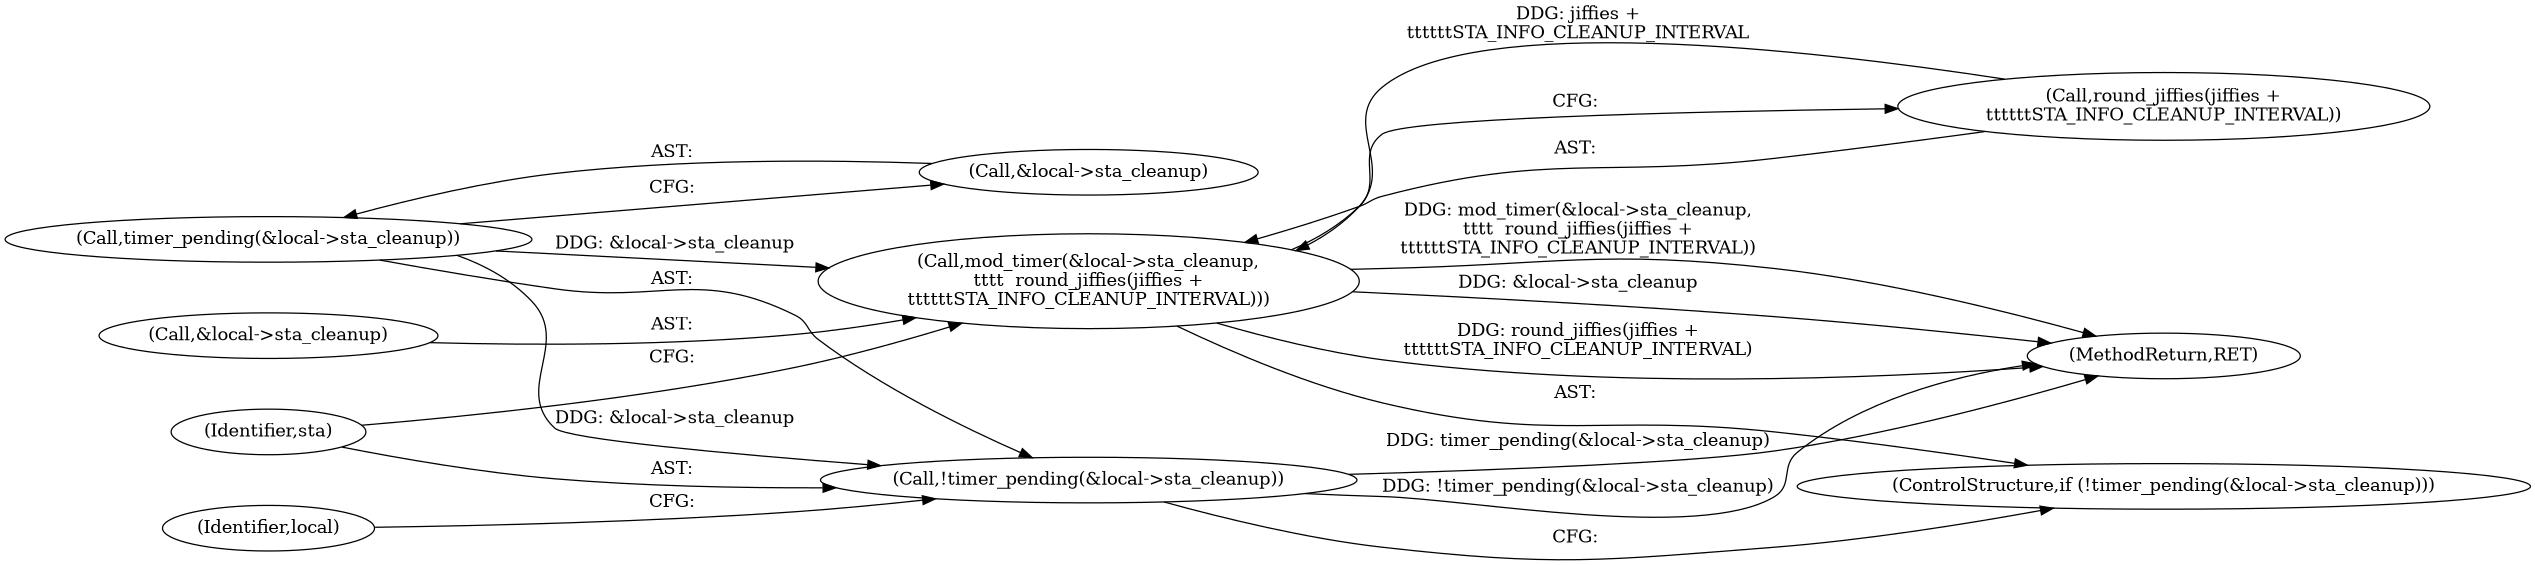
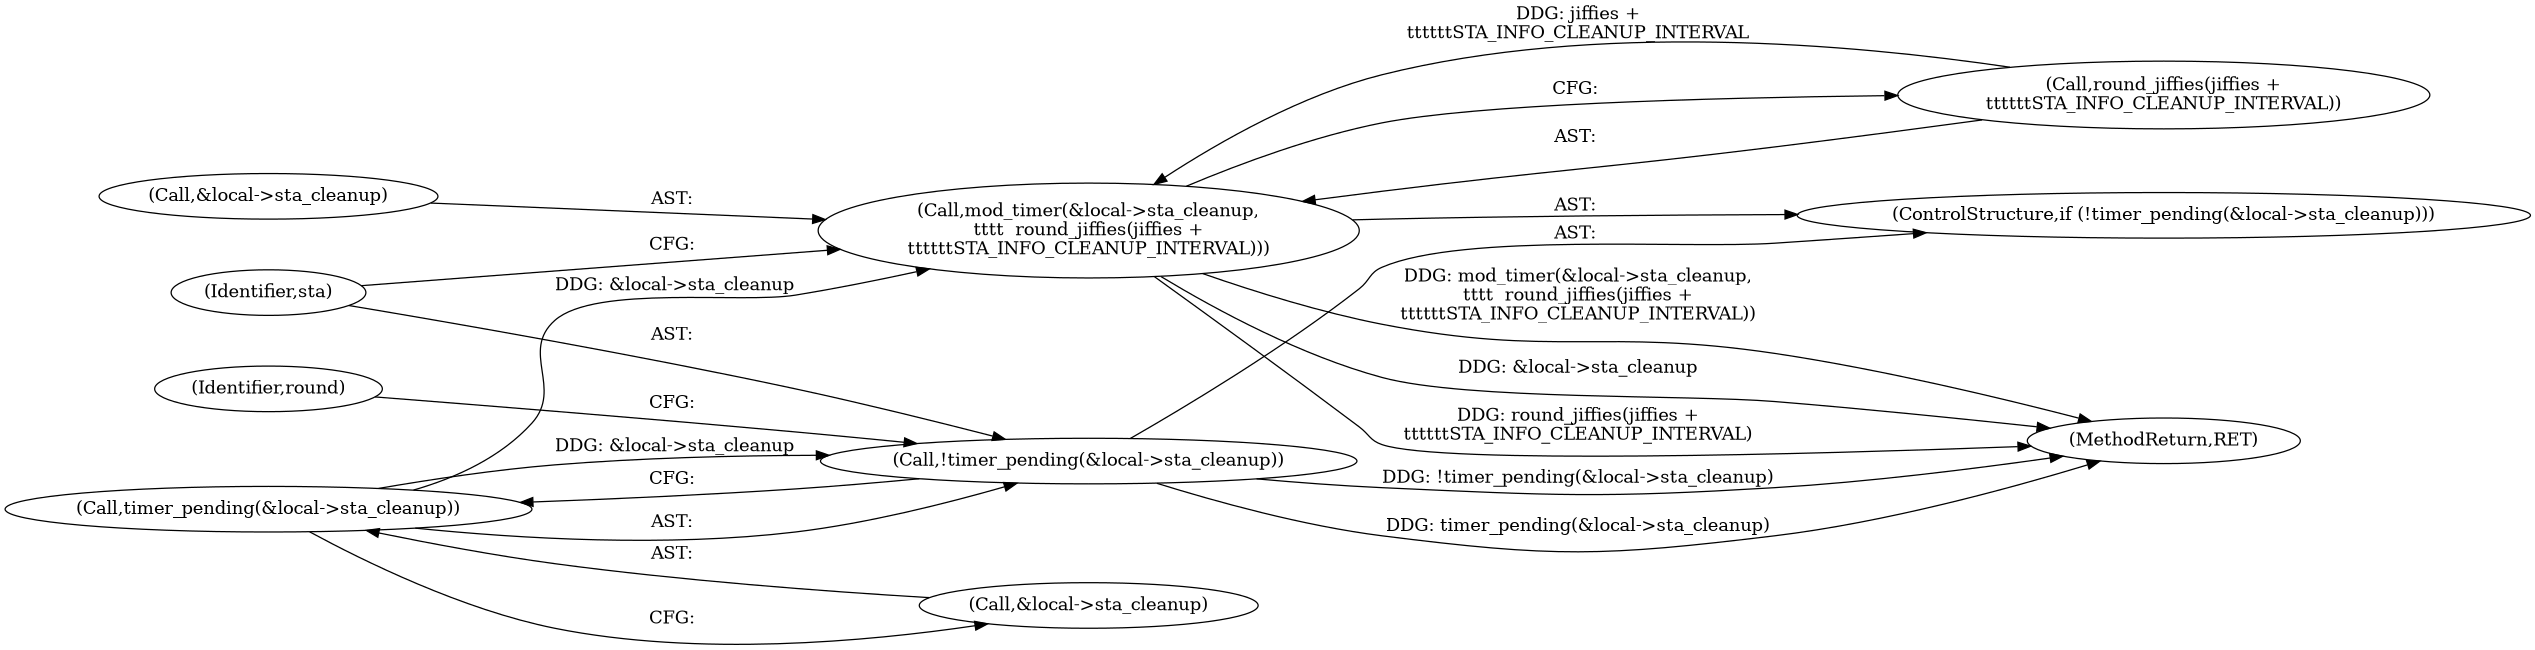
edge "(Call,!timer_pending(&local->sta_cleanup))" -> "(Call,timer_pending(&local->sta_cleanup))": added, label "CFG:"
node "(Identifier,local)": label "(Identifier,local)" -> "(Identifier,round)"
edge "(Call,!timer_pending(&local->sta_cleanup))" -> "(ControlStructure,if (!timer_pending(&local->sta_cleanup)))": label "CFG: " -> "AST: "
